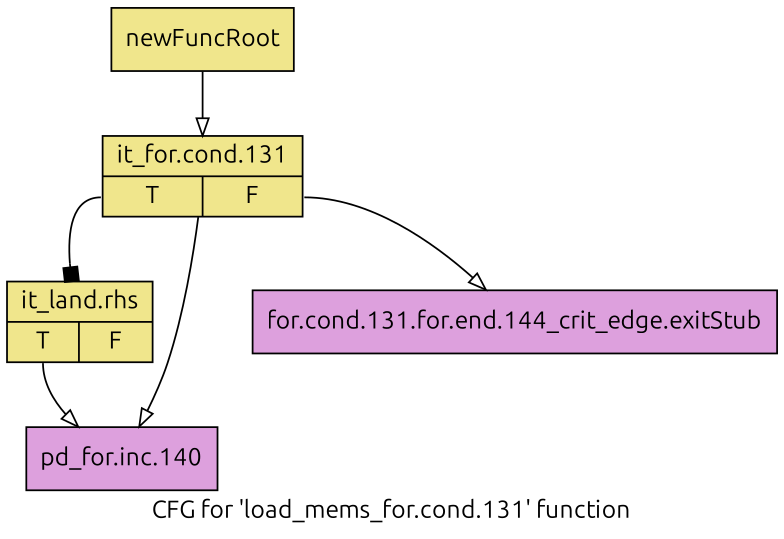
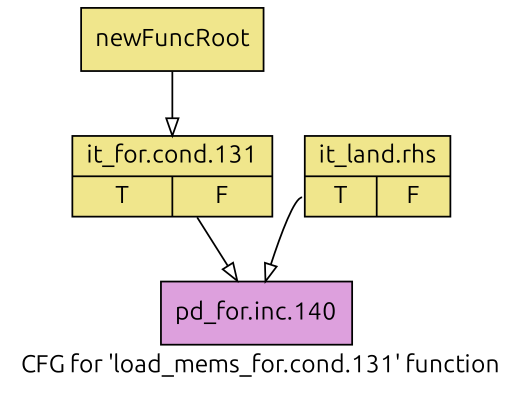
edge "it_for.cond.131" -> "it_land.rhs": removed
node "for.cond.131.for.end.144_crit_edge.exitStub": removed
